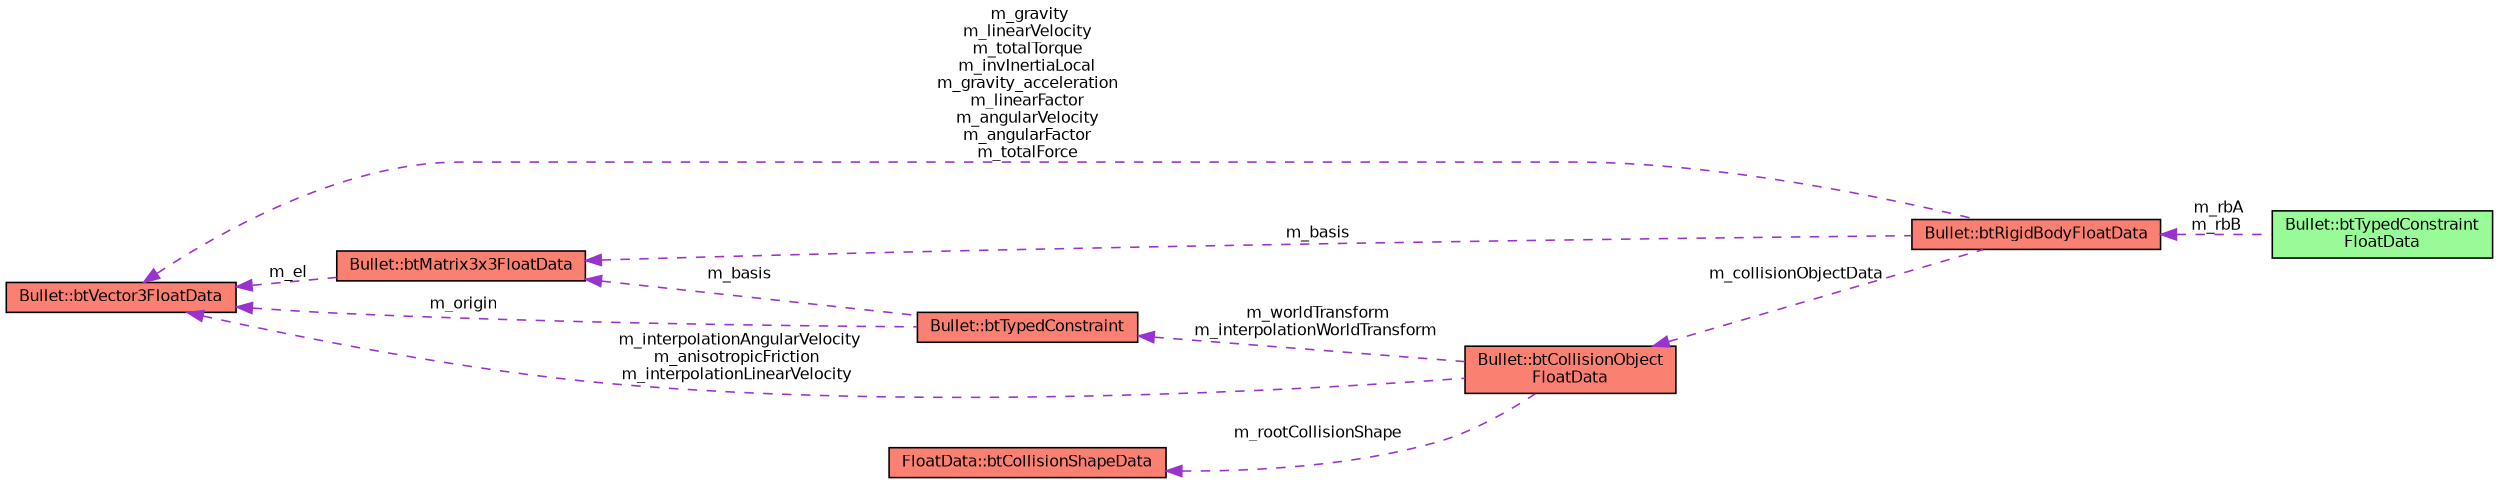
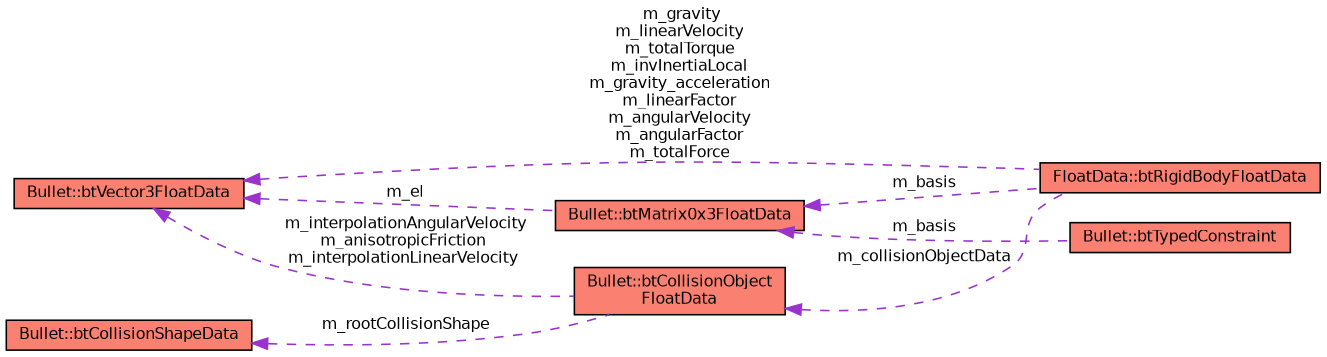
node "Bullet::btRigidBodyFloatData": label "Bullet::btRigidBodyFloatData" -> "FloatData::btRigidBodyFloatData"
node "Bullet::btTypedConstraint FloatData": removed
node "Bullet::btMatrix3x3FloatData": label "Bullet::btMatrix3x3FloatData" -> "Bullet::btMatrix0x3FloatData"
edge "Bullet::btTypedConstraint" -> "Bullet::btVector3FloatData": removed, label "m_origin"
edge "Bullet::btCollisionObject FloatData" -> "Bullet::btTypedConstraint": removed, label "m_worldTransform m_interpolationWorldTransform"
node "FloatData::btCollisionShapeData": label "FloatData::btCollisionShapeData" -> "Bullet::btCollisionShapeData"
